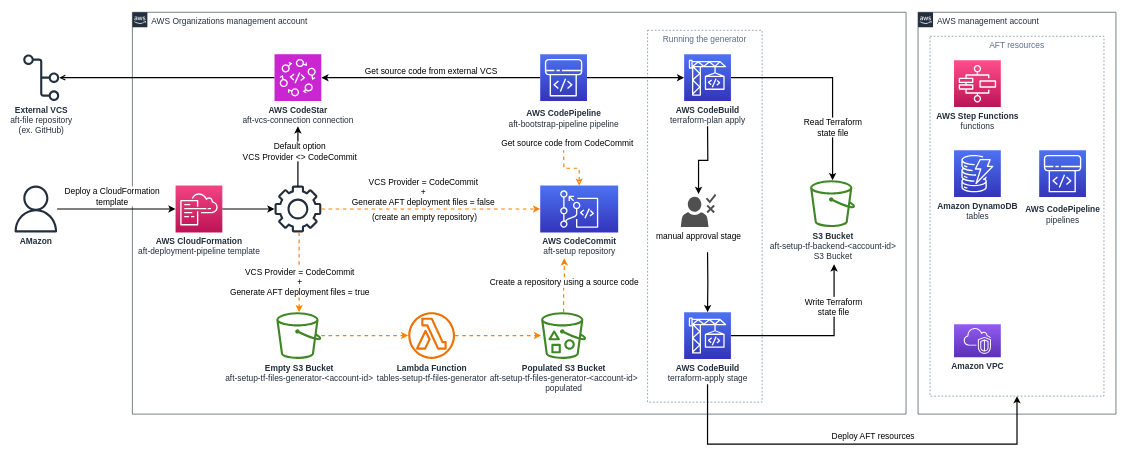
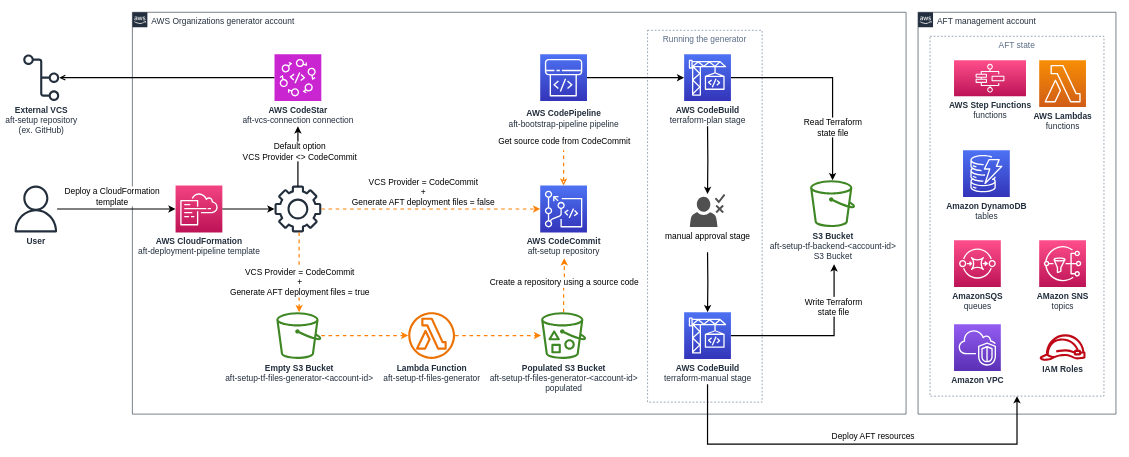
node "AWS Organizations management account": label "AWS Organizations management account" -> "AWS Organizations generator account"
node "AWS management account": label "AWS management account" -> "AFT management account"
node "AFT resources": label "AFT resources" -> "AFT state"
edge "AWS CodePipeline aft-bootstrap-pipeline pipeline" -> "AWS CodeStar aft-vcs-connection connection": removed, label "Get source code from external VCS"
node "AWS Step Functions functions": size 47x47 -> 72x36
node "AWS Lambdas functions": added
node "AWS CodeBuild terraform-plan apply": label "AWS CodeBuild terraform-plan apply" -> "AWS CodeBuild terraform-plan stage"
node "External VCS aft-file repository (ex. GitHub)": label "External VCS aft-file repository (ex. GitHub)" -> "External VCS aft-setup repository (ex. GitHub)"
node "Amazon DynamoDB tables": moved (978, 174) -> (987, 174)
node "AWS CodePipeline pipelines": removed
node "AWS CodeCommit aft-setup repository": size 78x47 -> 47x47
node "manual approval stage": moved (699, 211) -> (708, 211)
node "(create an empty repository)": removed
node "AMazon": label "AMazon" -> "User"
node "AmazonSQS queues": added
node "AMazon SNS topics": added
node "Amazon VPC": size 47x33 -> 47x47
node "IAM Roles": added
node "Lambda Function tables-setup-tf-files-generator": label "Lambda Function tables-setup-tf-files-generator" -> "Lambda Function aft-setup-tf-files-generator"
node "AWS CodeBuild terraform-apply stage": label "AWS CodeBuild terraform-apply stage" -> "AWS CodeBuild terraform-manual stage"
